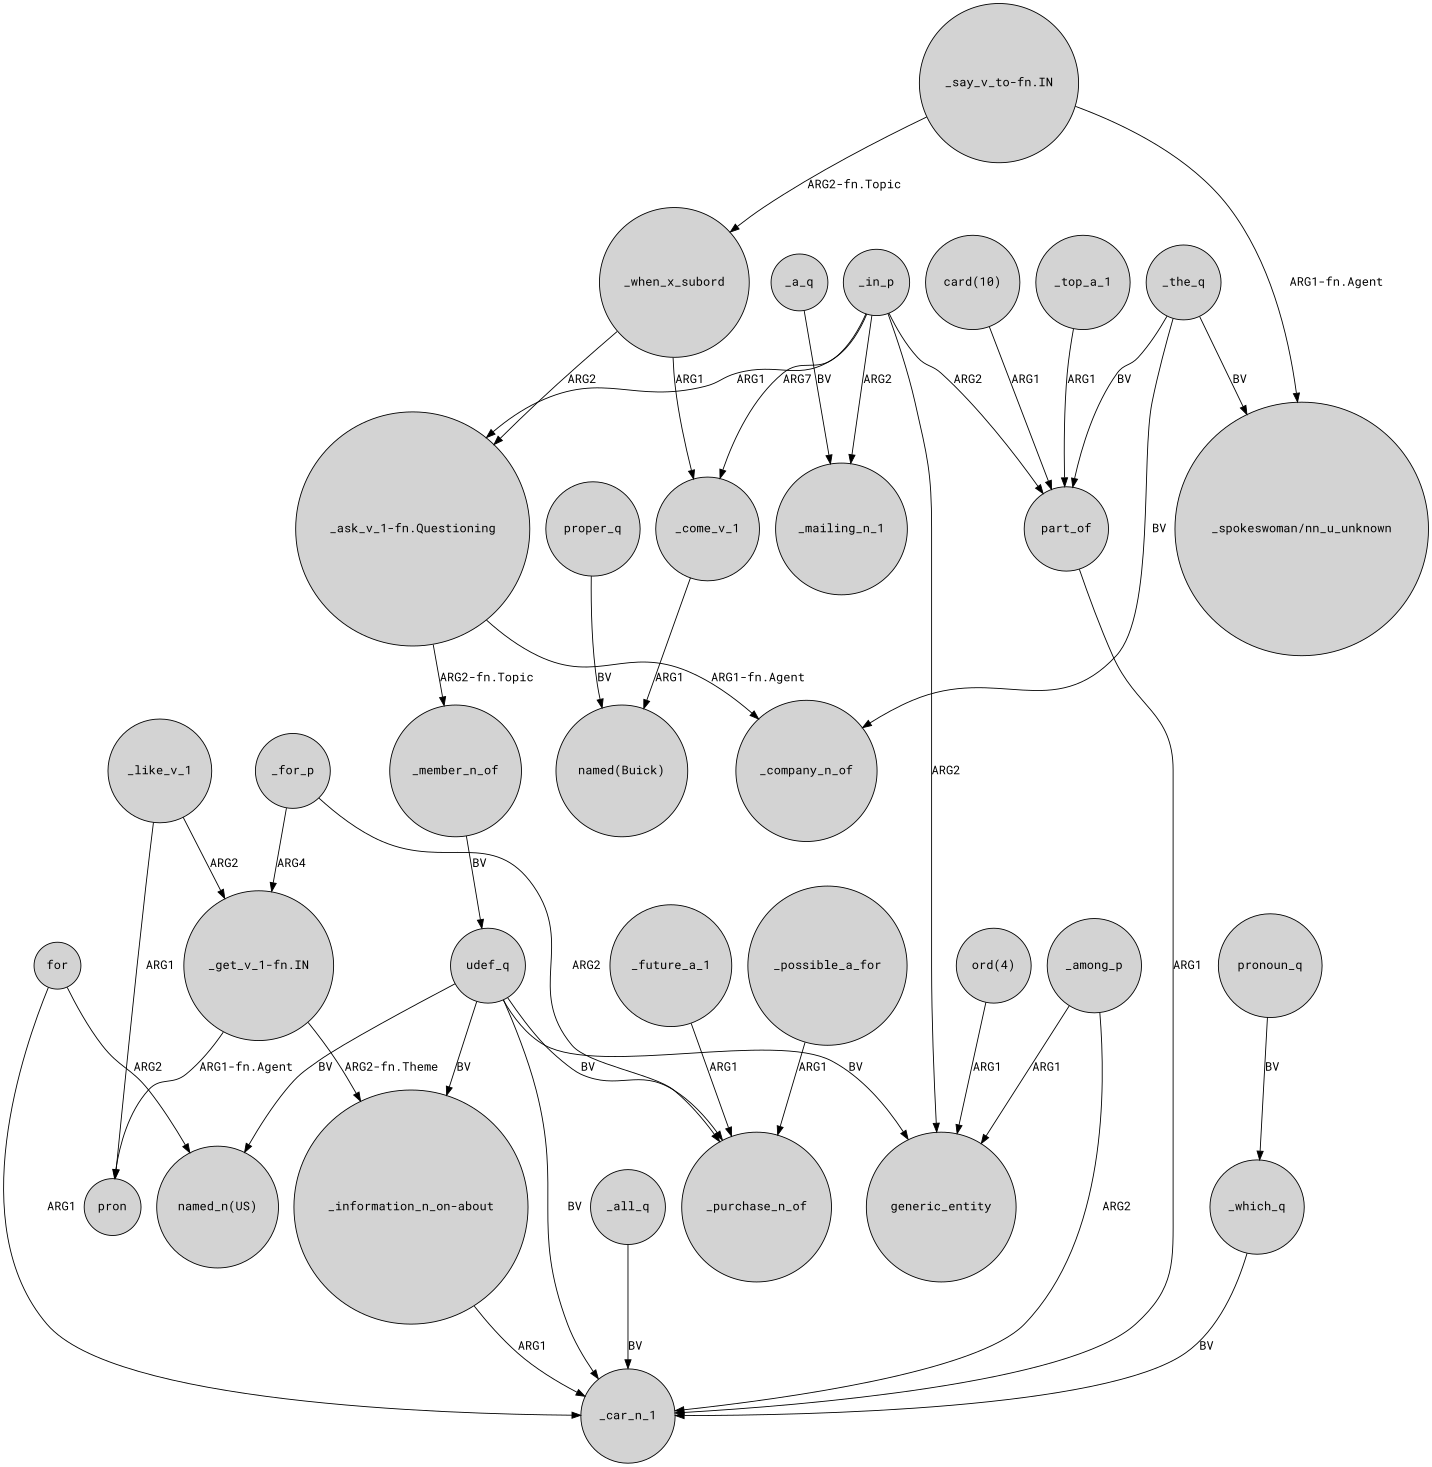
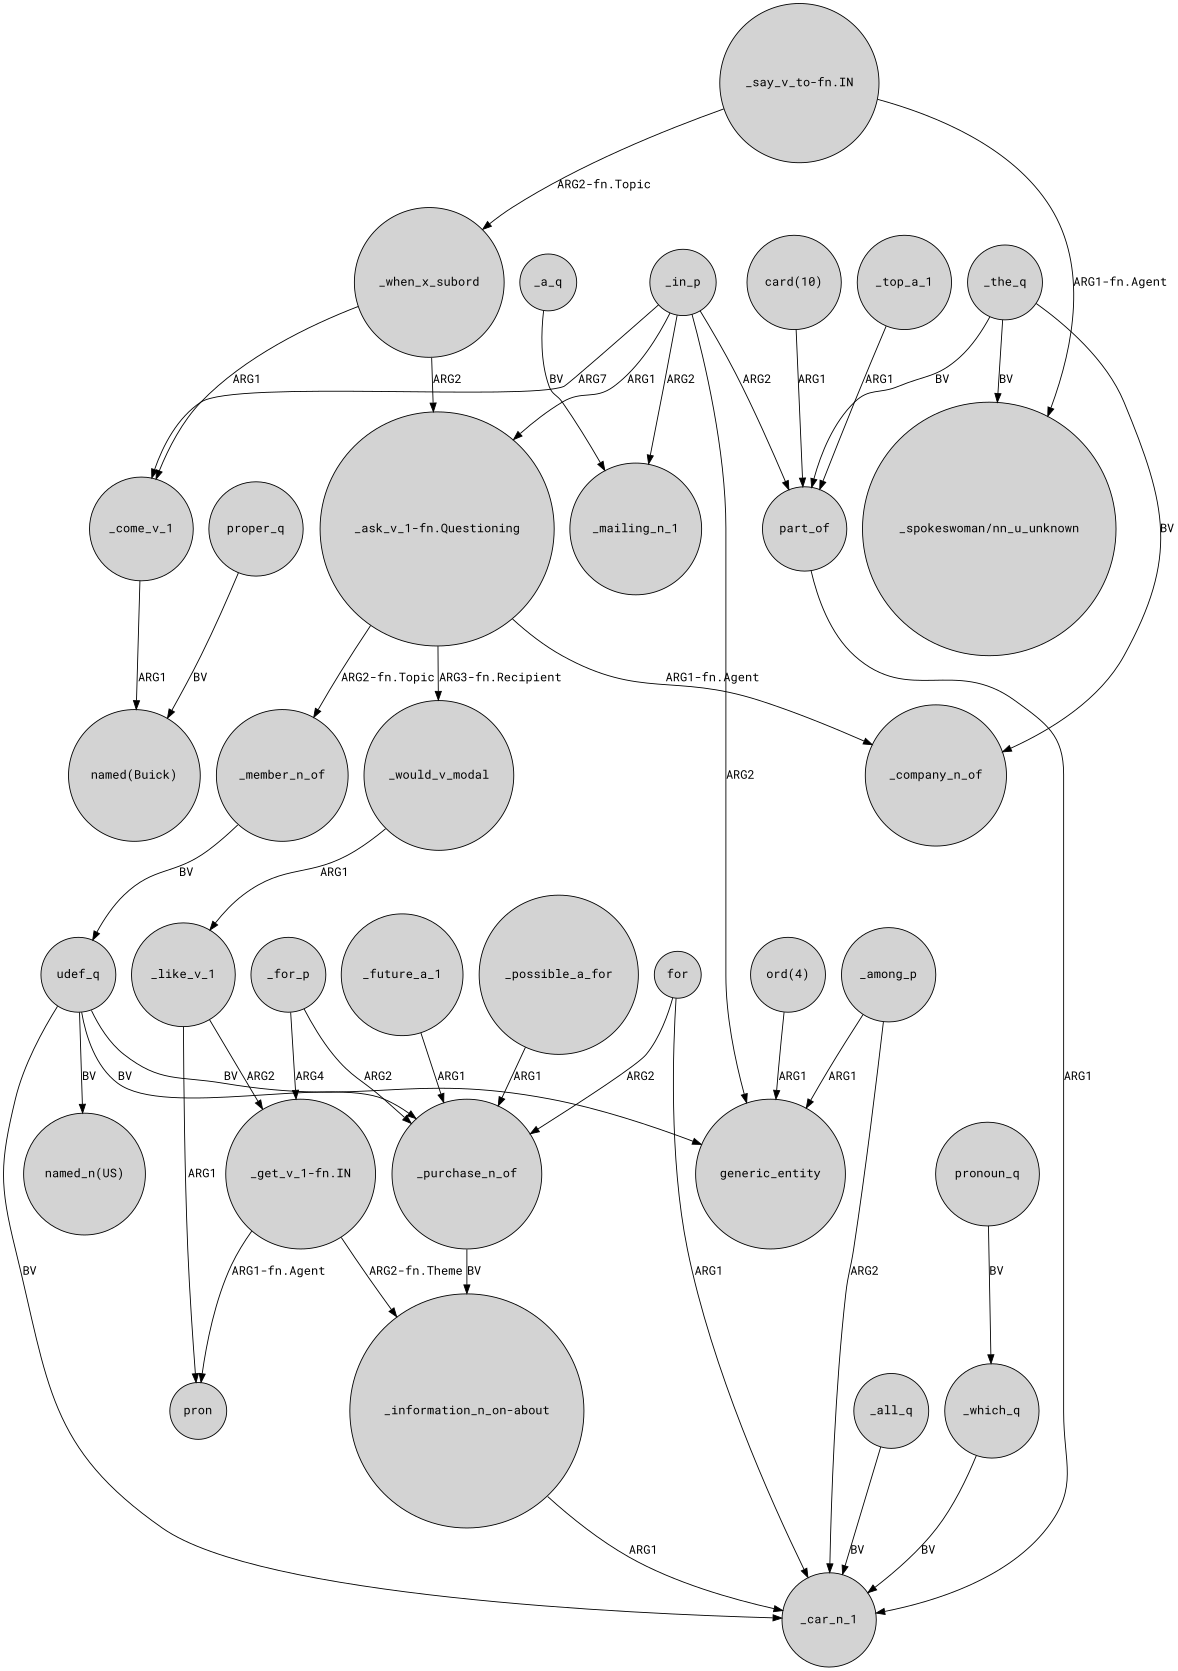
node "_would_v_modal": added
edge "udef_q" -> "_information_n_on-about": now "_purchase_n_of" -> "_information_n_on-about"
edge "for" -> "named_n(US)": now "for" -> "_purchase_n_of"
